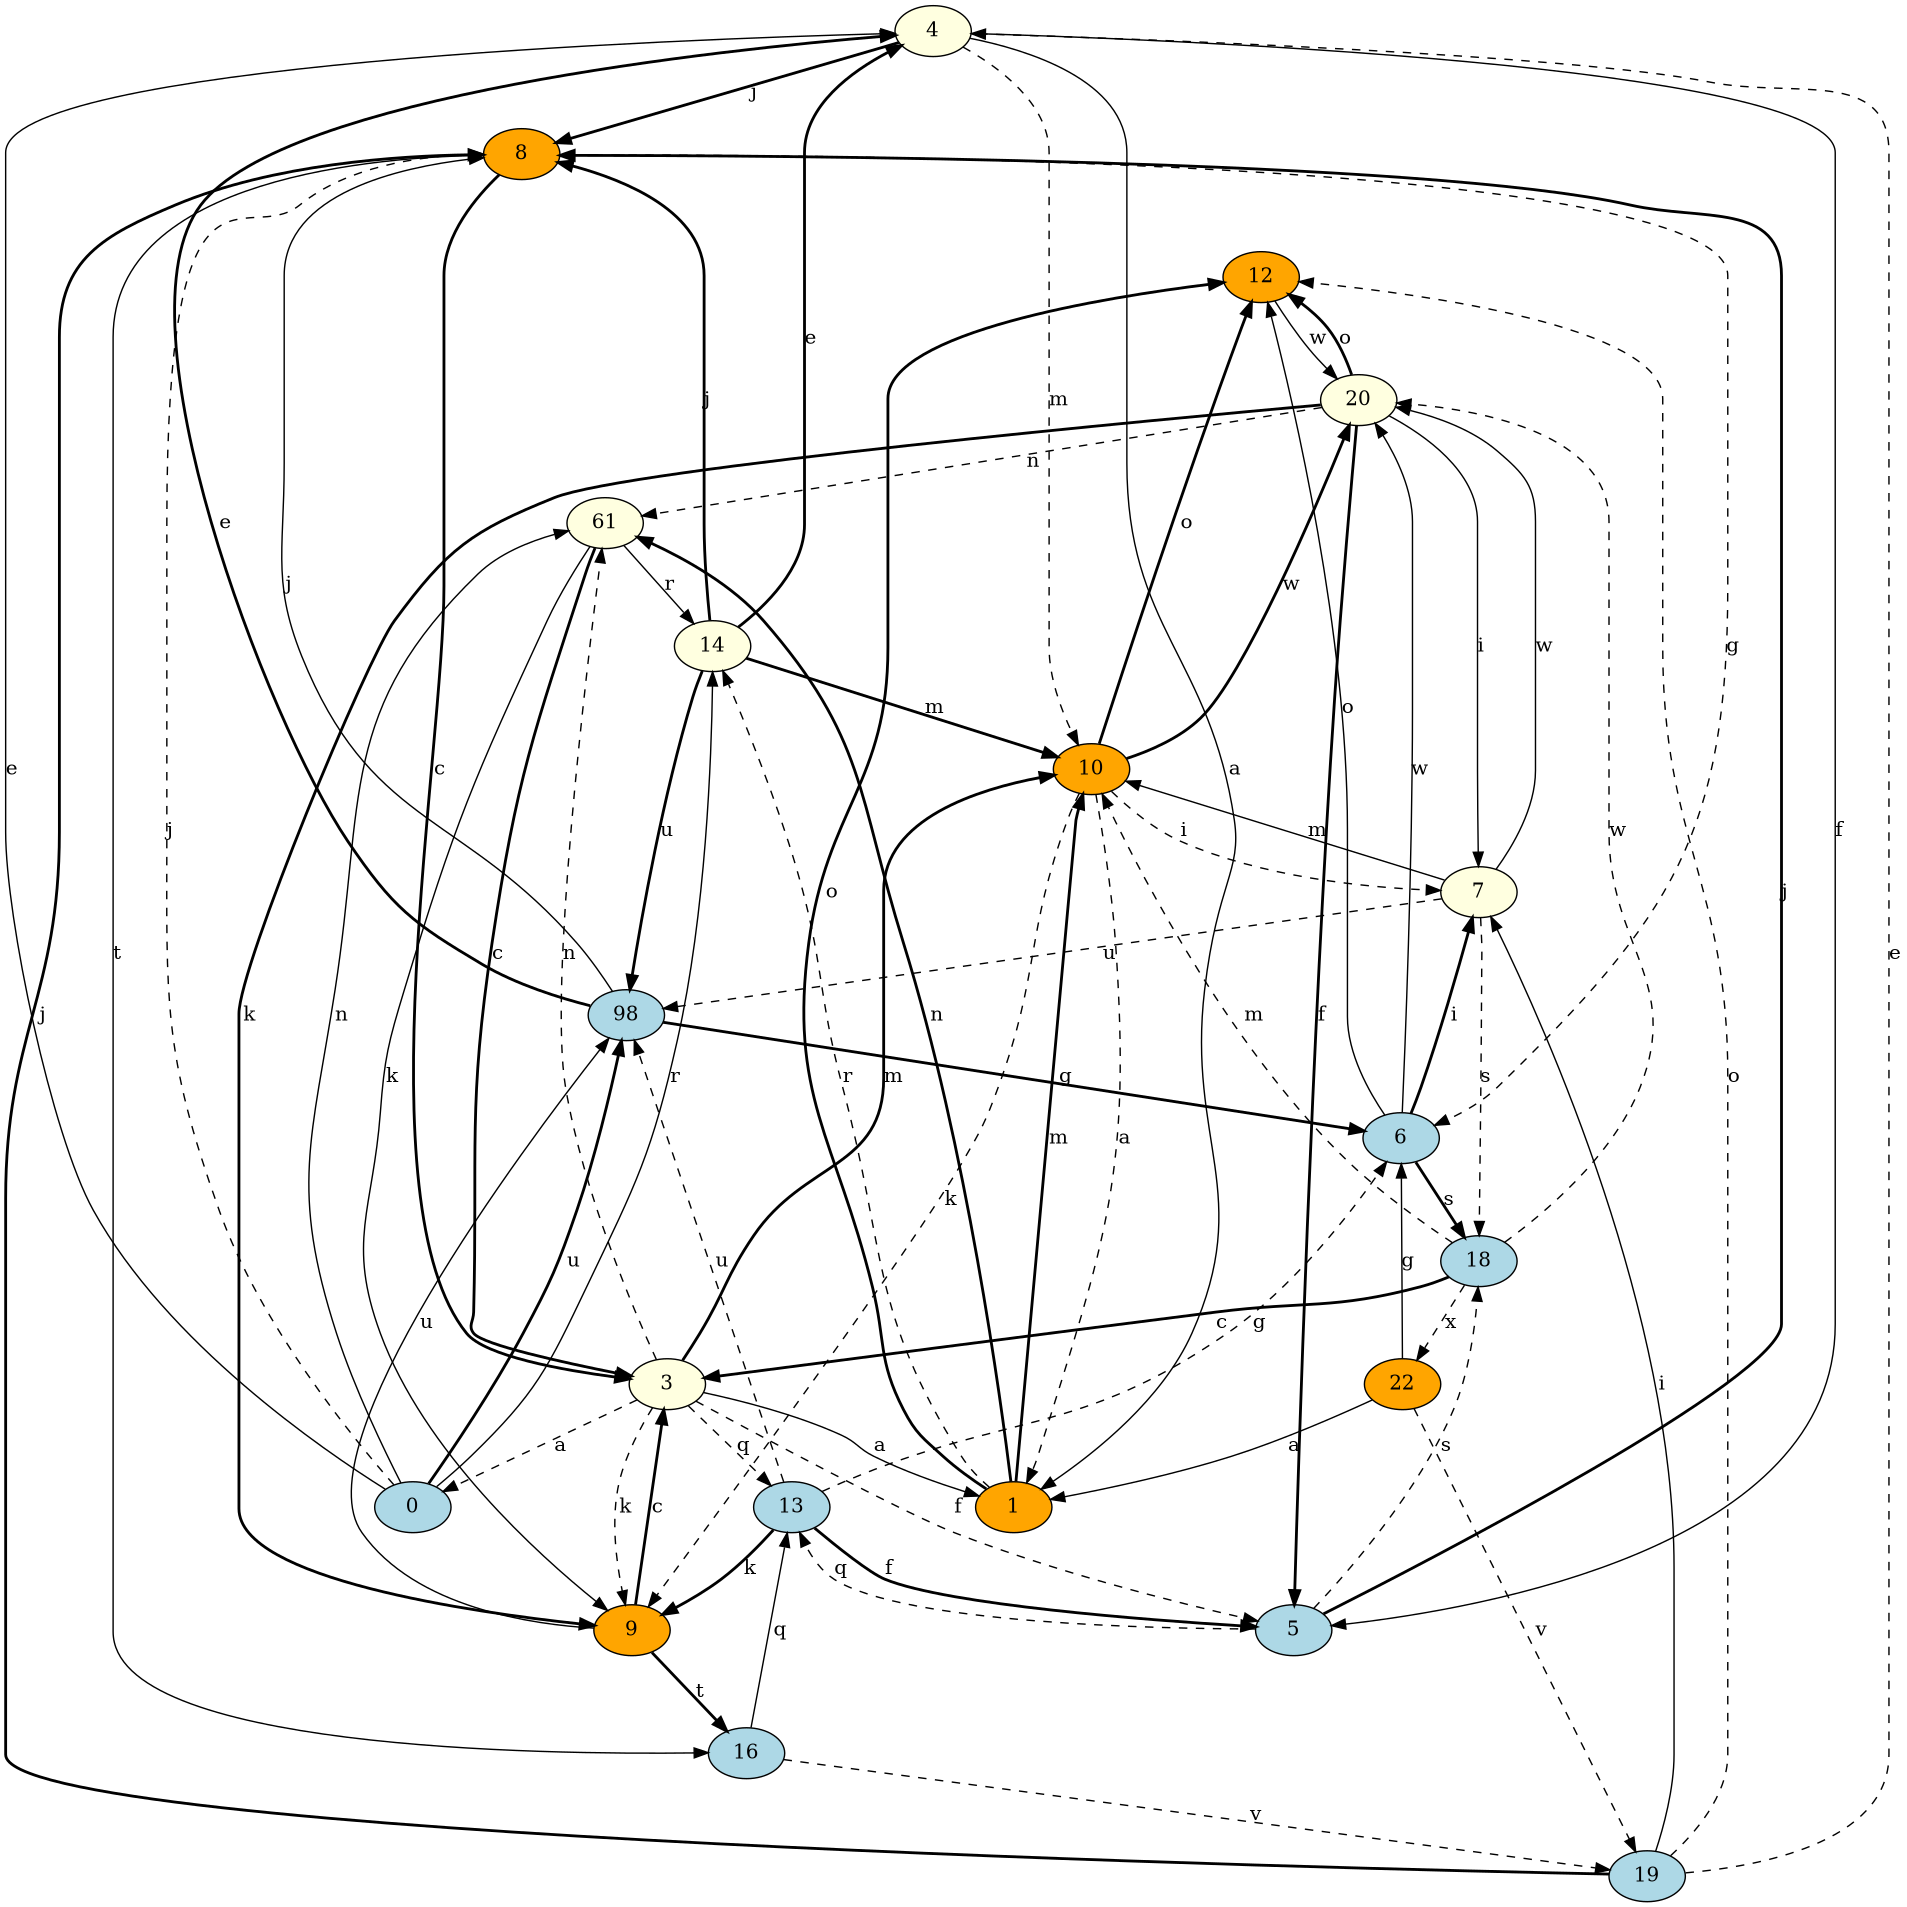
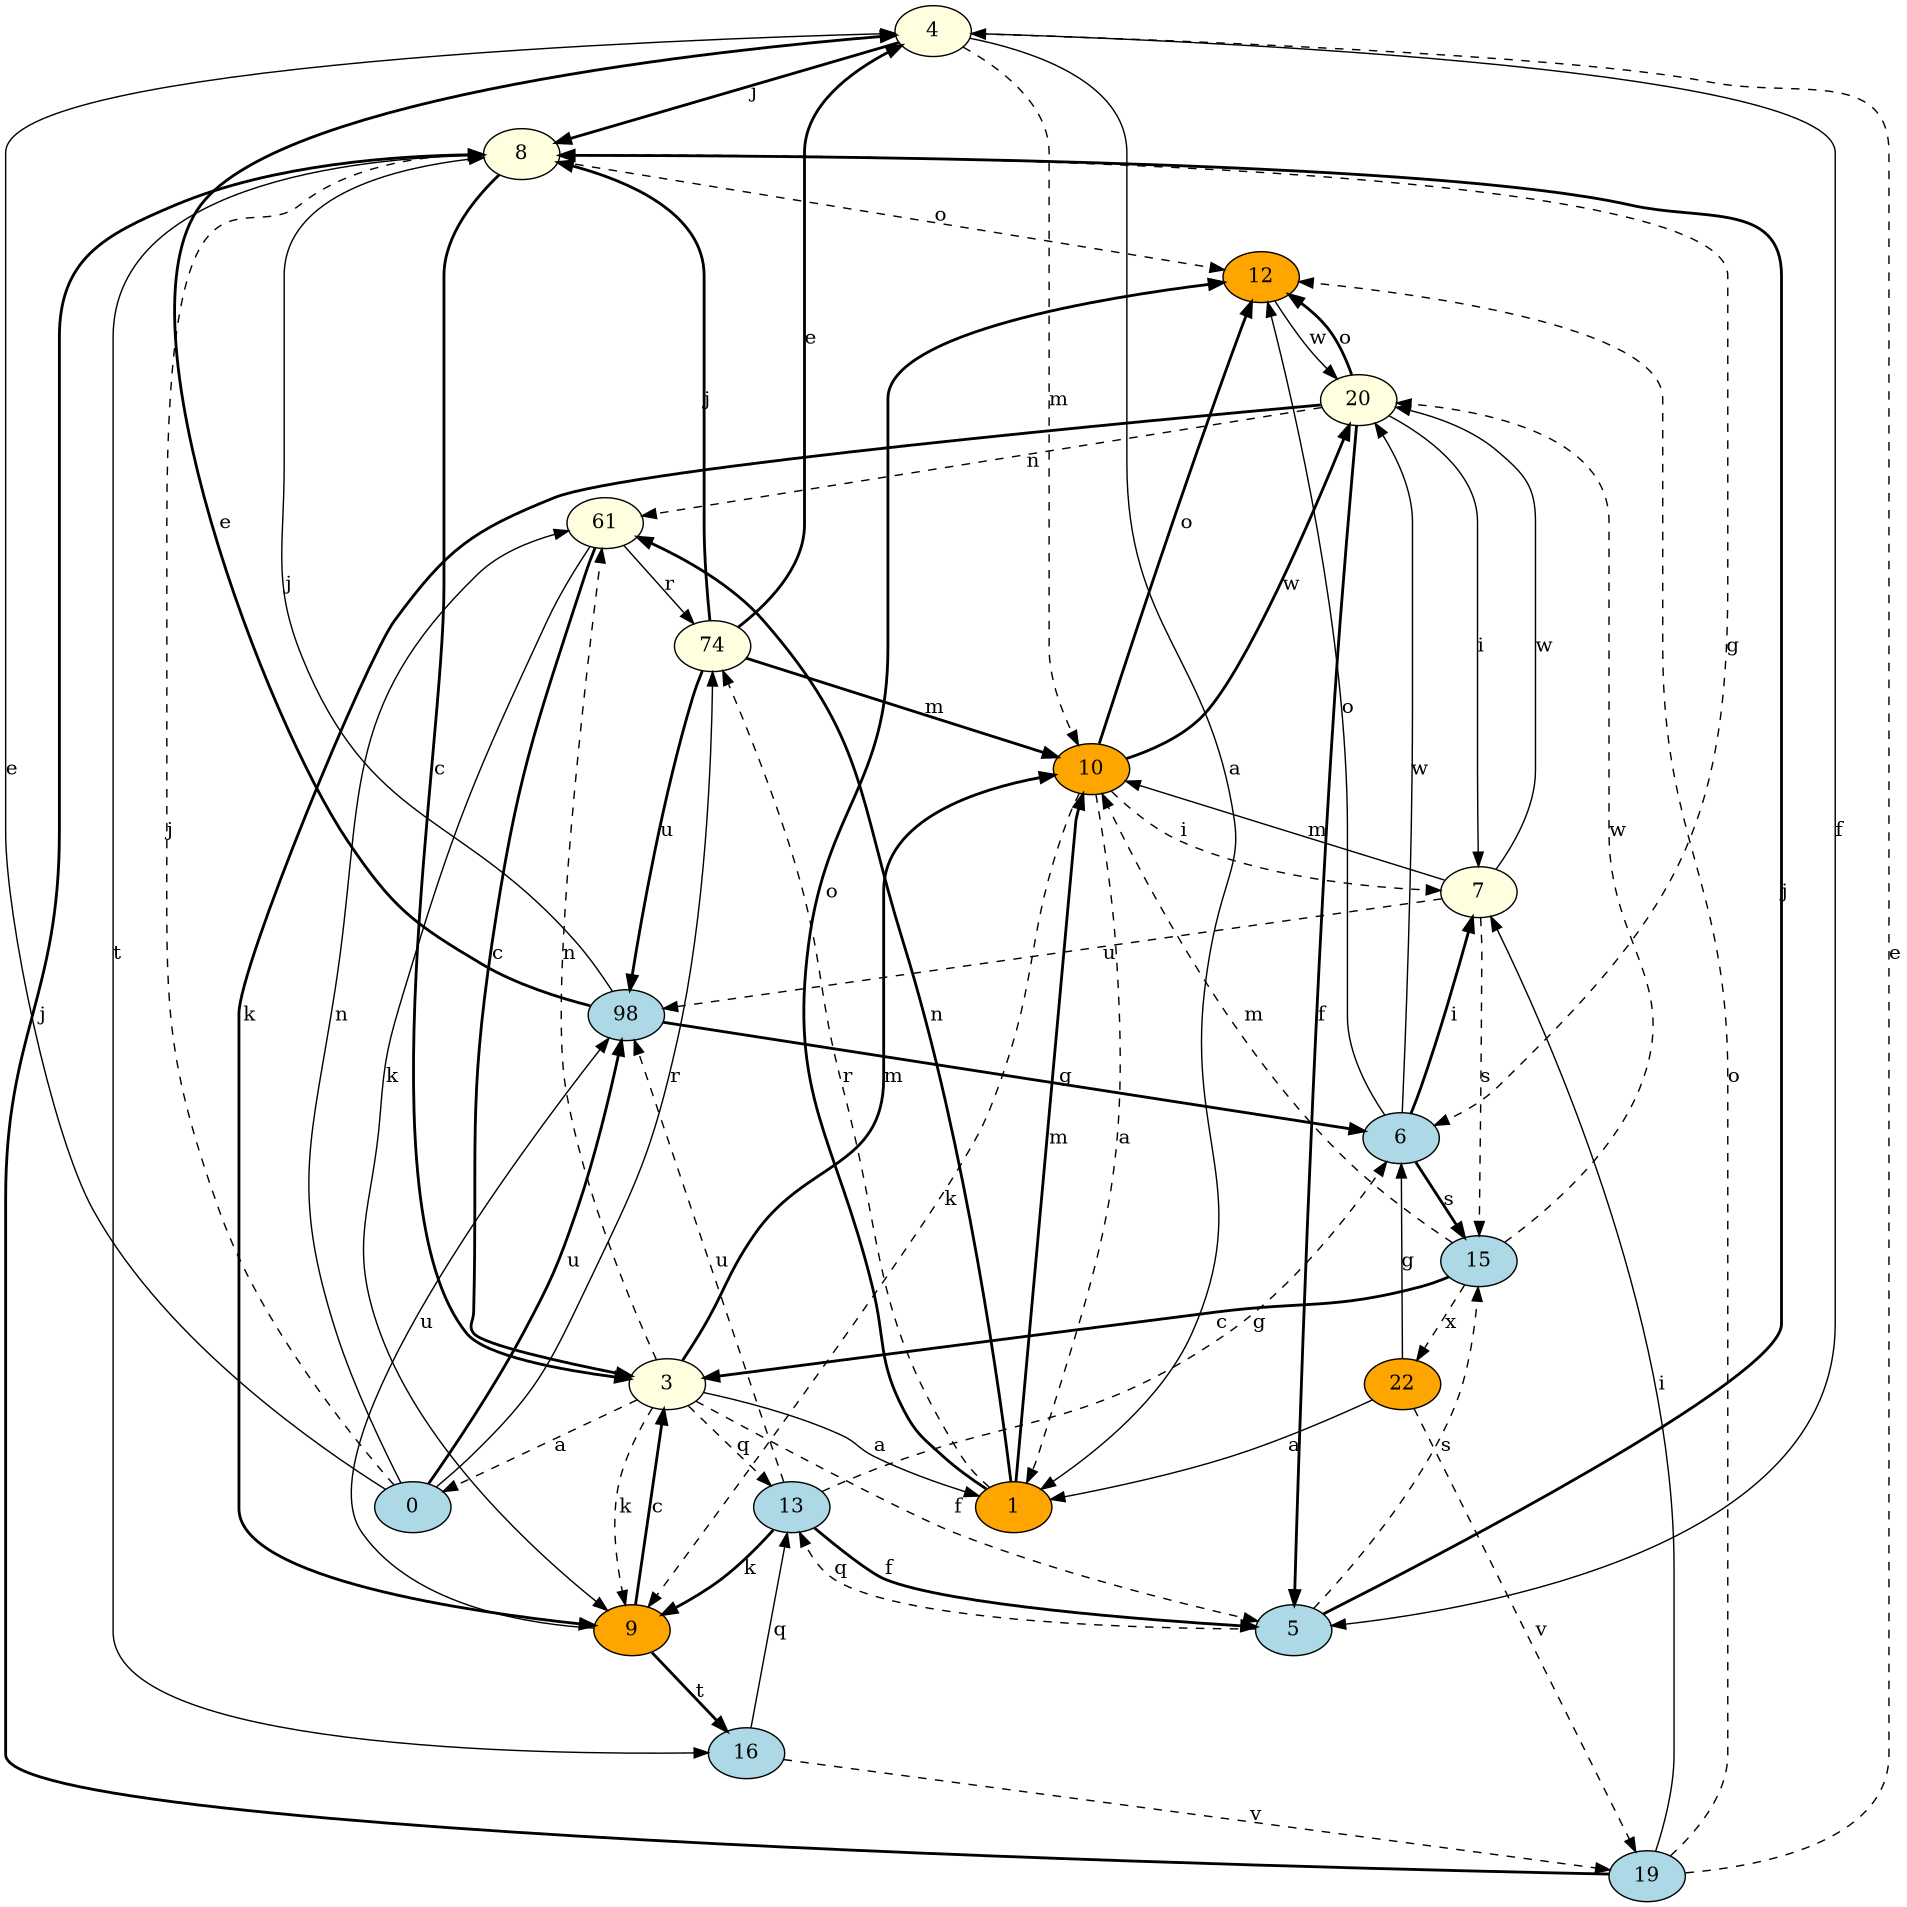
node "8": fillcolor orange -> lightyellow
edge "8" -> "12": added, label "o"
node "14": label "14" -> "74"
node "18": label "18" -> "15"
